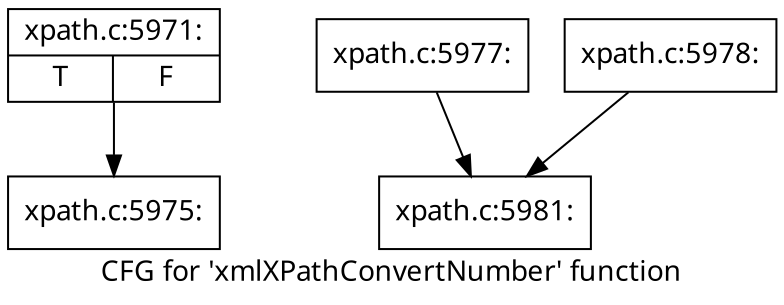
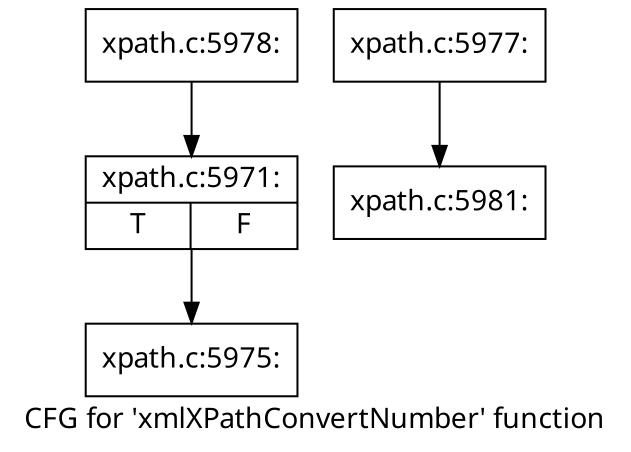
edge "xpath.c:5978:" -> "xpath.c:5981:": now "xpath.c:5978:" -> "xpath.c:5971:"
